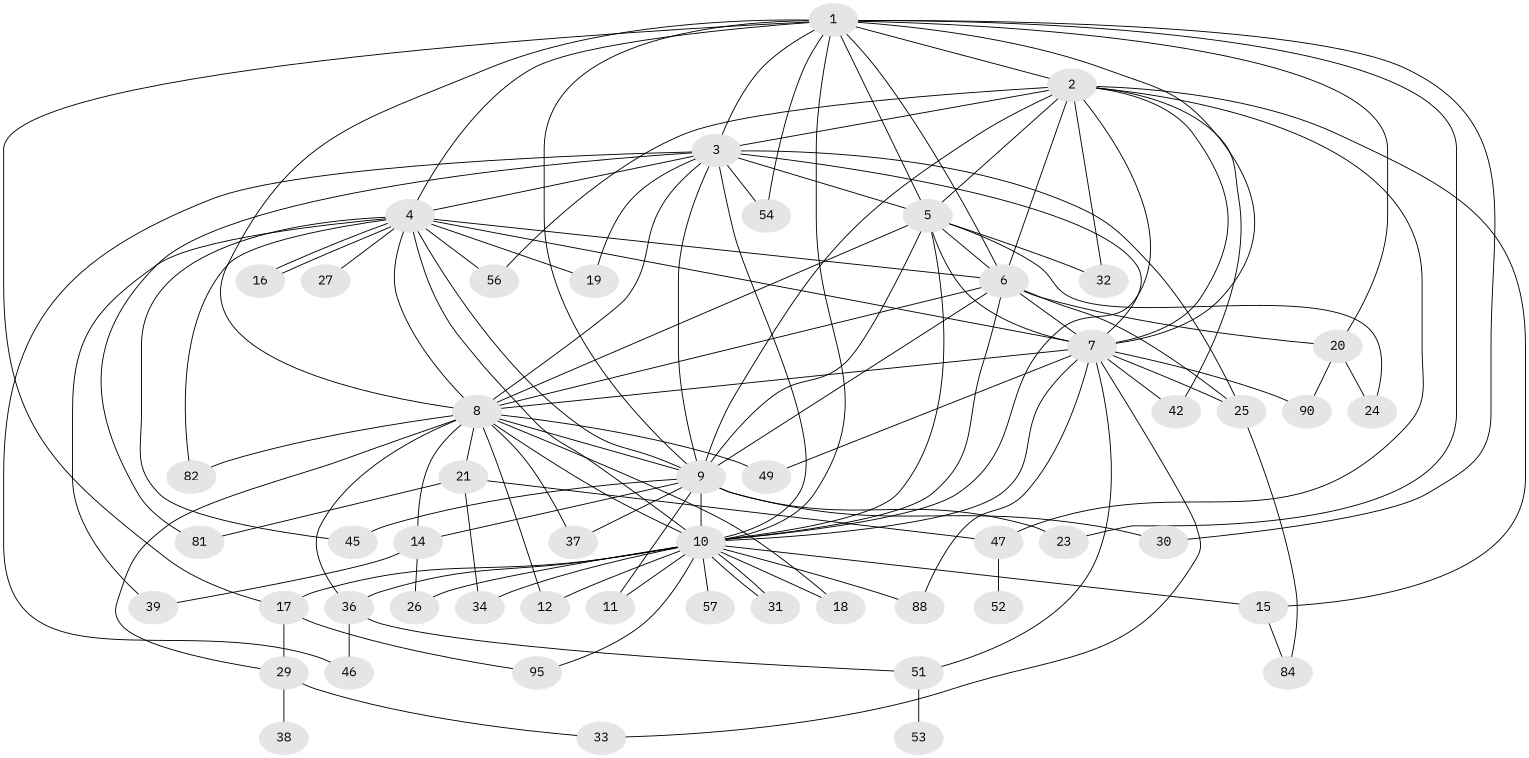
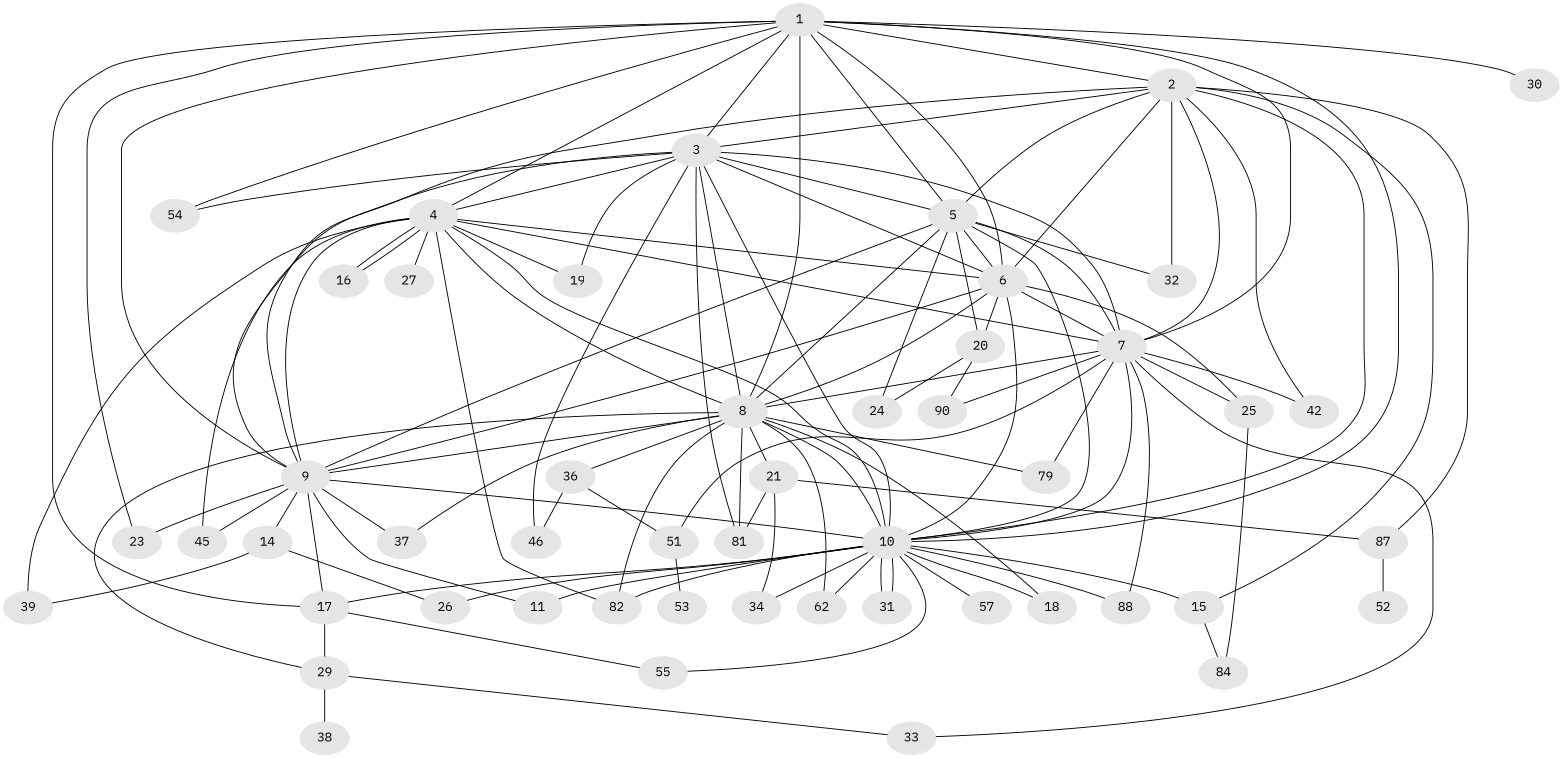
edge "1" -- "20": now "5" -- "20"
edge "3" -- "25": now "3" -- "6"
node "56": removed
edge "8" -- "14": now "8" -- "81"
node "49": label "49" -> "79"
edge "9" -- "30": now "9" -- "17"
node "47": label "47" -> "87"
edge "10" -- "36": now "10" -- "82"
node "12": label "12" -> "62"
node "95": label "95" -> "55"
